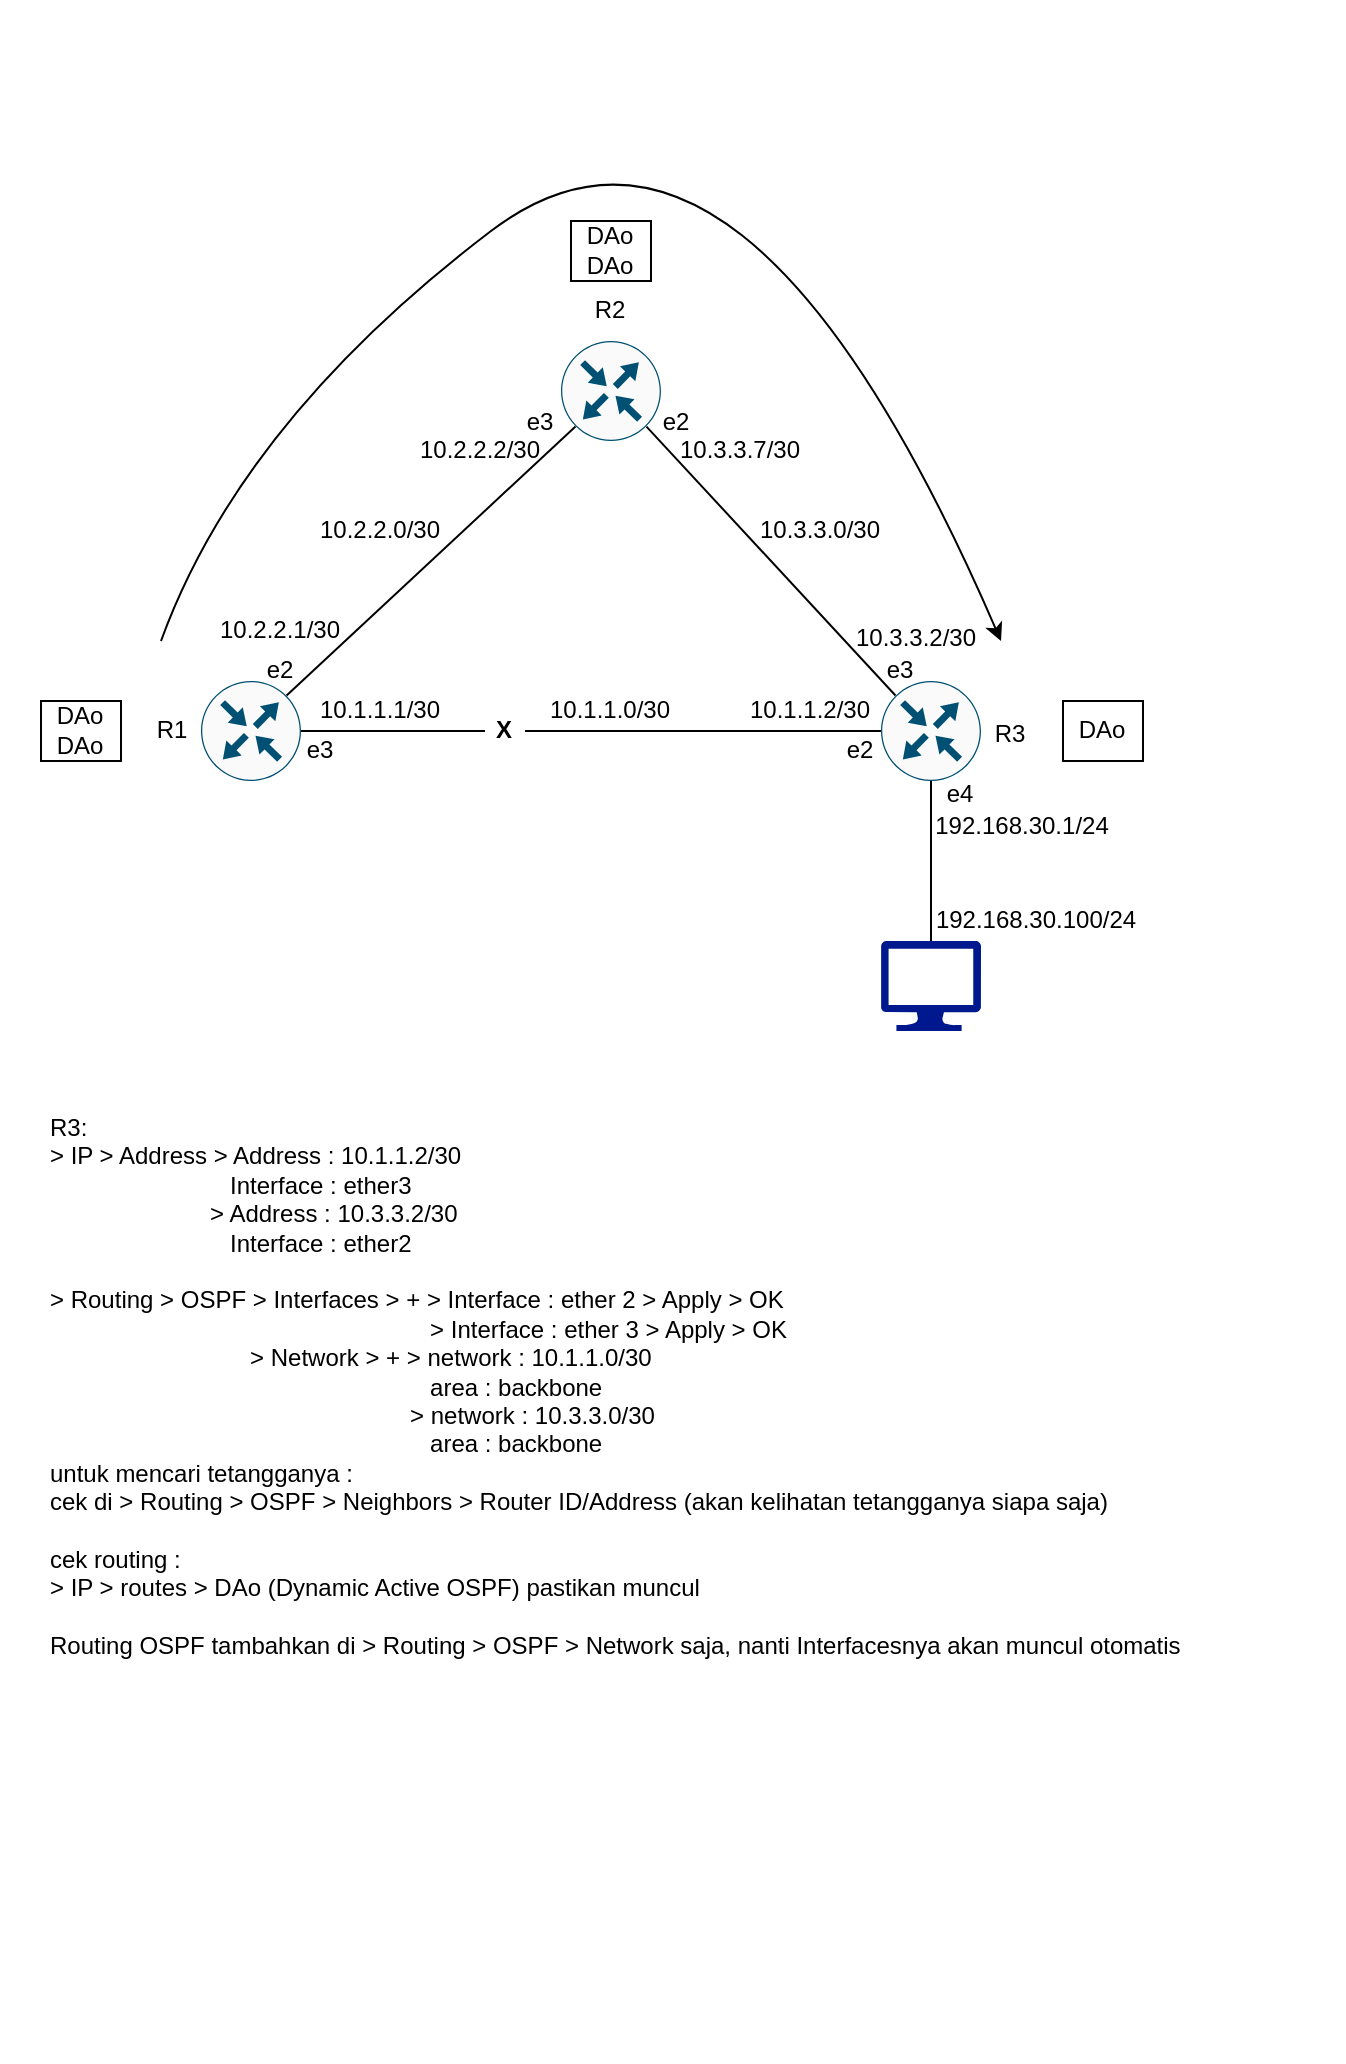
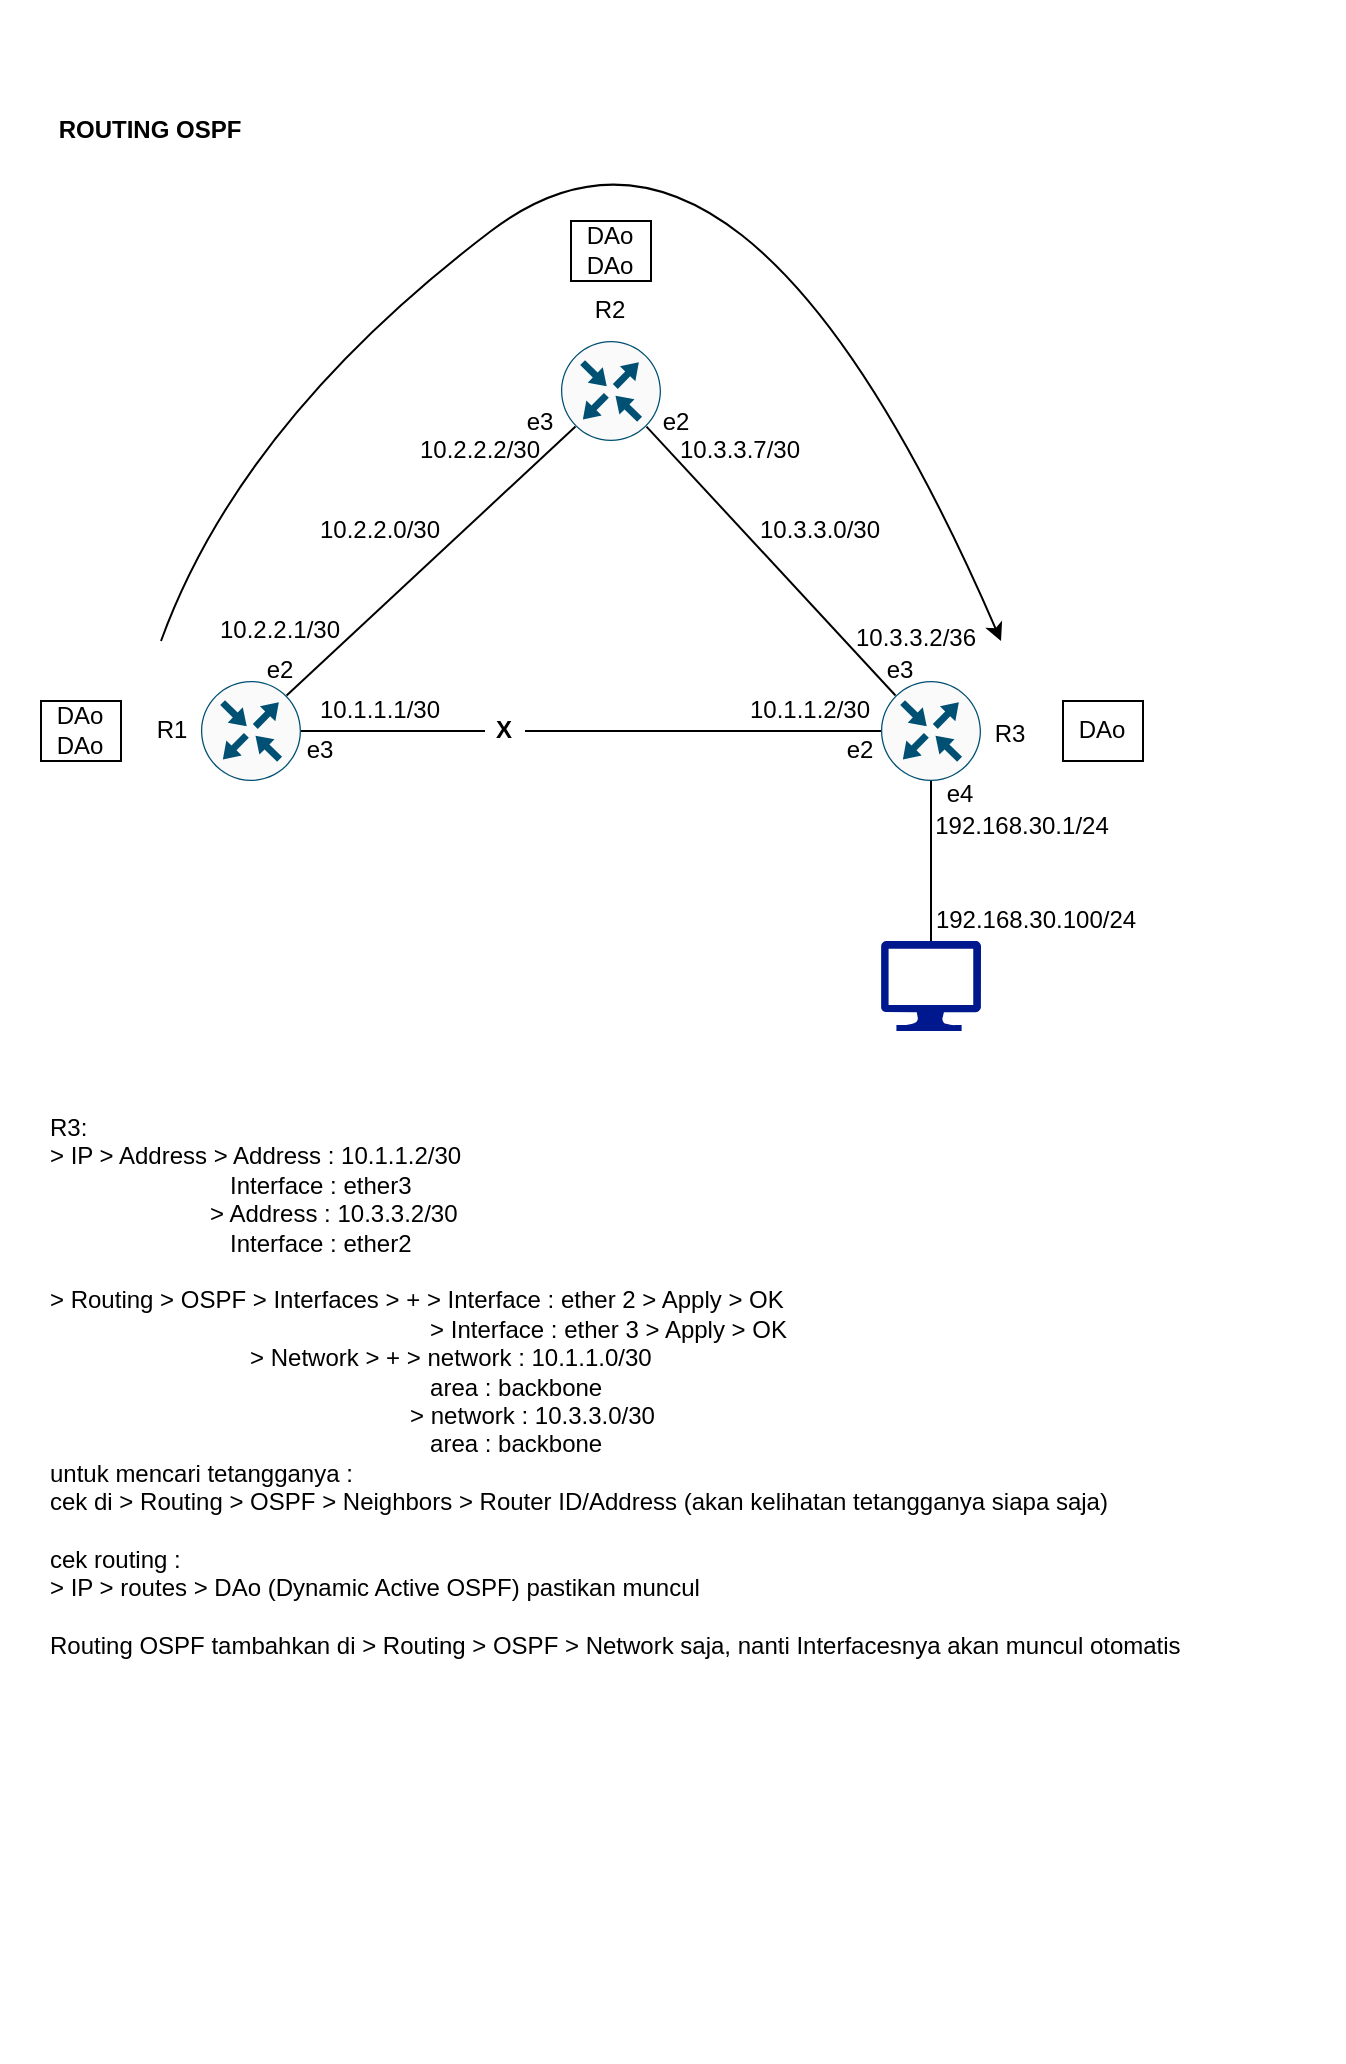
node "ROUTING OSPF": added
node "10.3.3.2/30": label "10.3.3.2/30" -> "10.3.3.2/36"
node "10.1.1.0/30": removed
